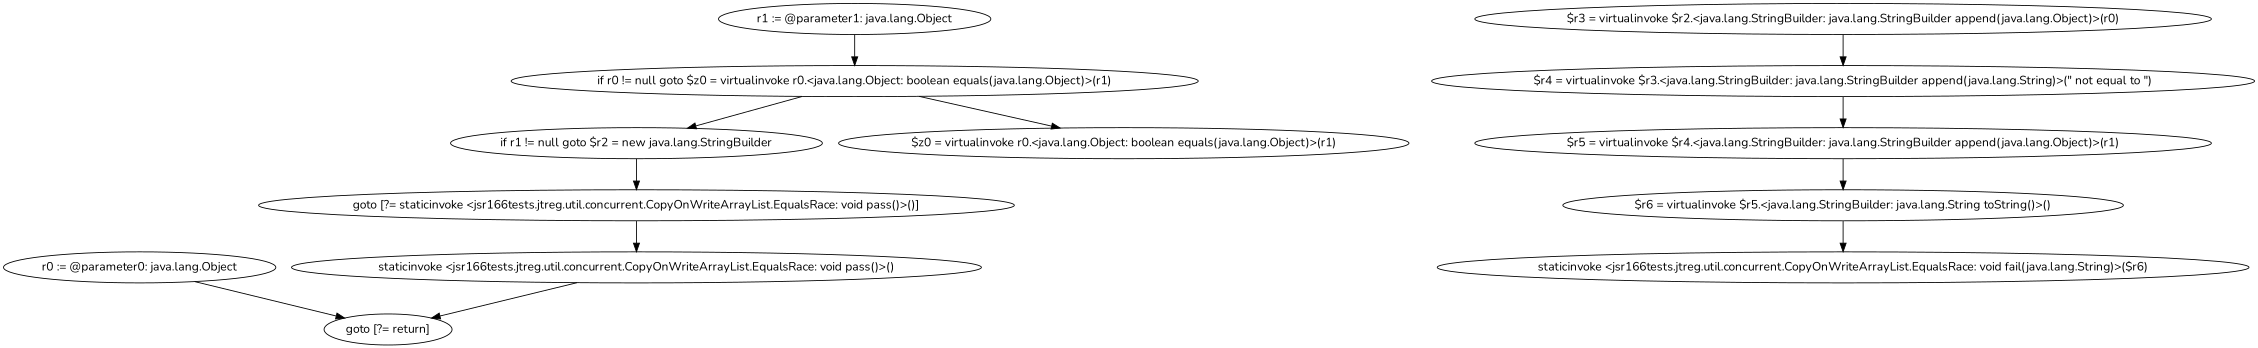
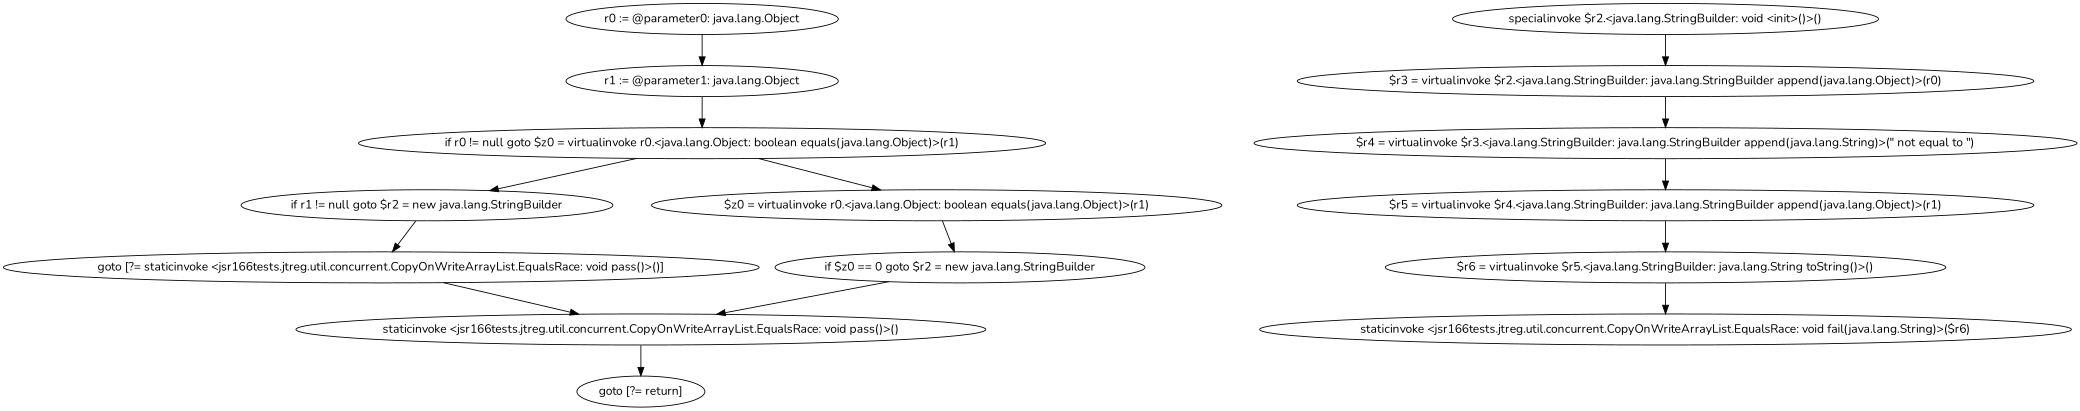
node "specialinvoke $r2.<java.lang.StringBuilder: void <init>()>()": added
node "if $z0 == 0 goto $r2 = new java.lang.StringBuilder": added
edge "r0 := @parameter0: java.lang.Object" -> "goto [?= return]": now "r0 := @parameter0: java.lang.Object" -> "r1 := @parameter1: java.lang.Object"
